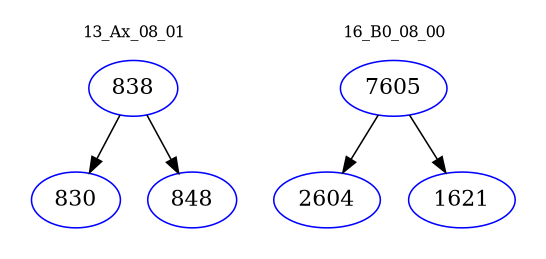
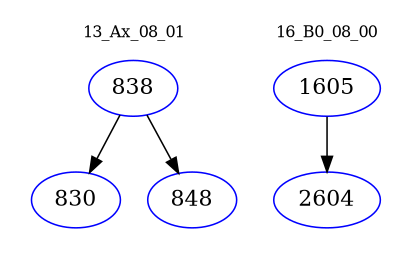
node "7605": label "7605" -> "1605"
node "1621": removed
